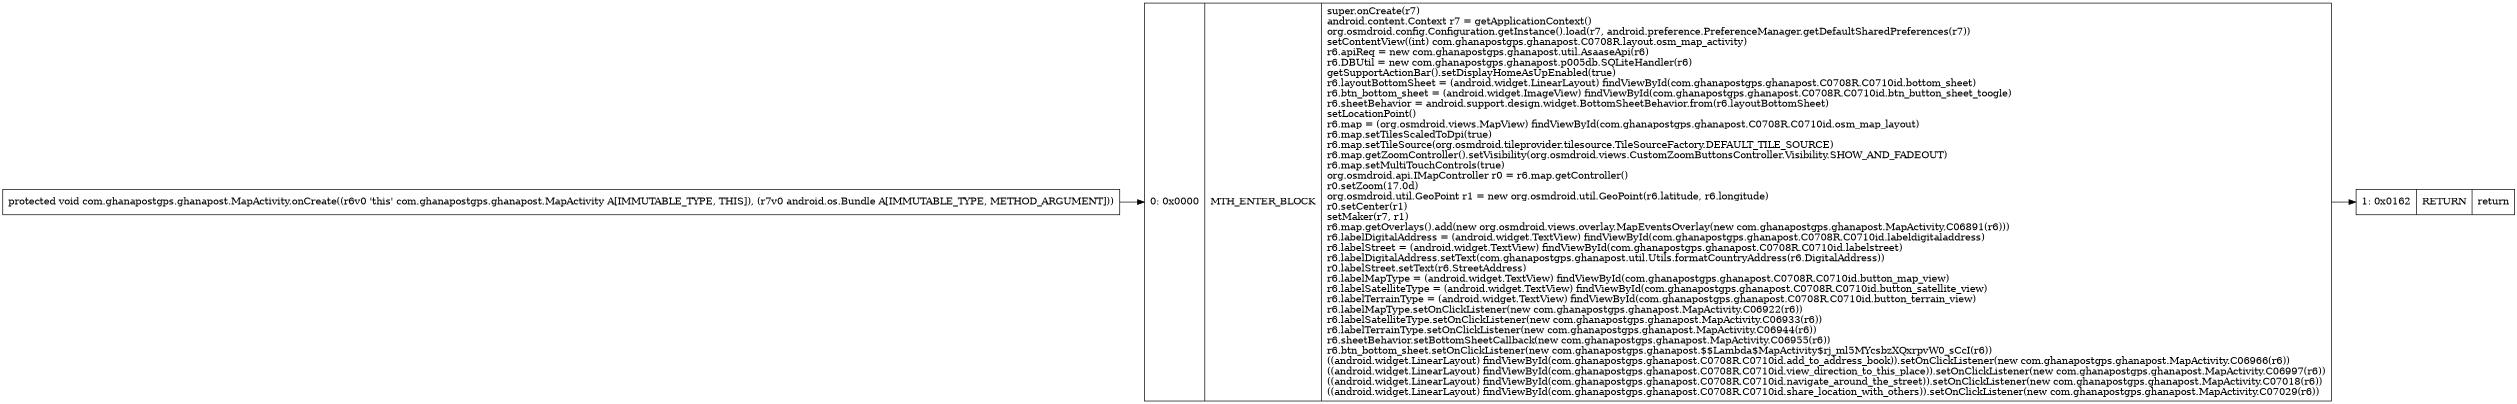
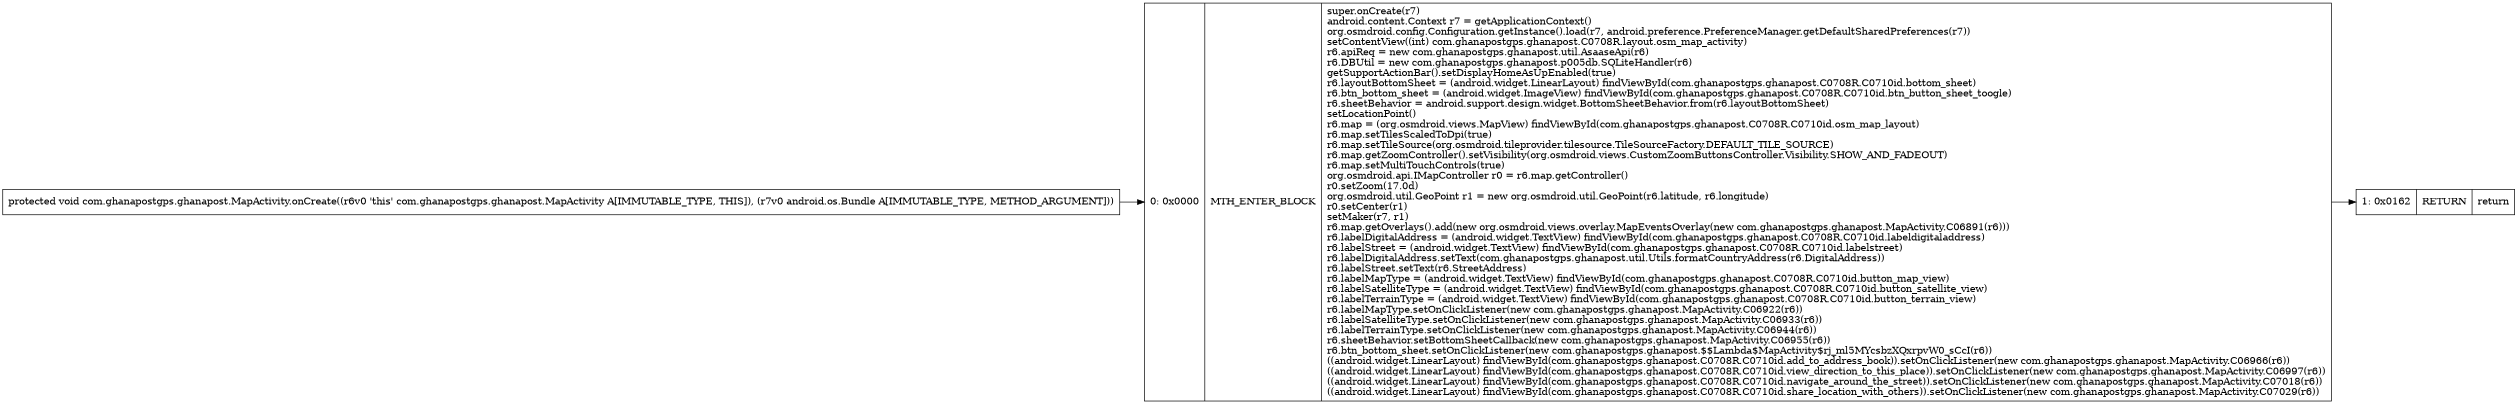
node "0: 0x0000": text "r0.labelStreet.setText(r6.StreetAddress)" -> "r6.labelStreet.setText(r6.StreetAddress)"
